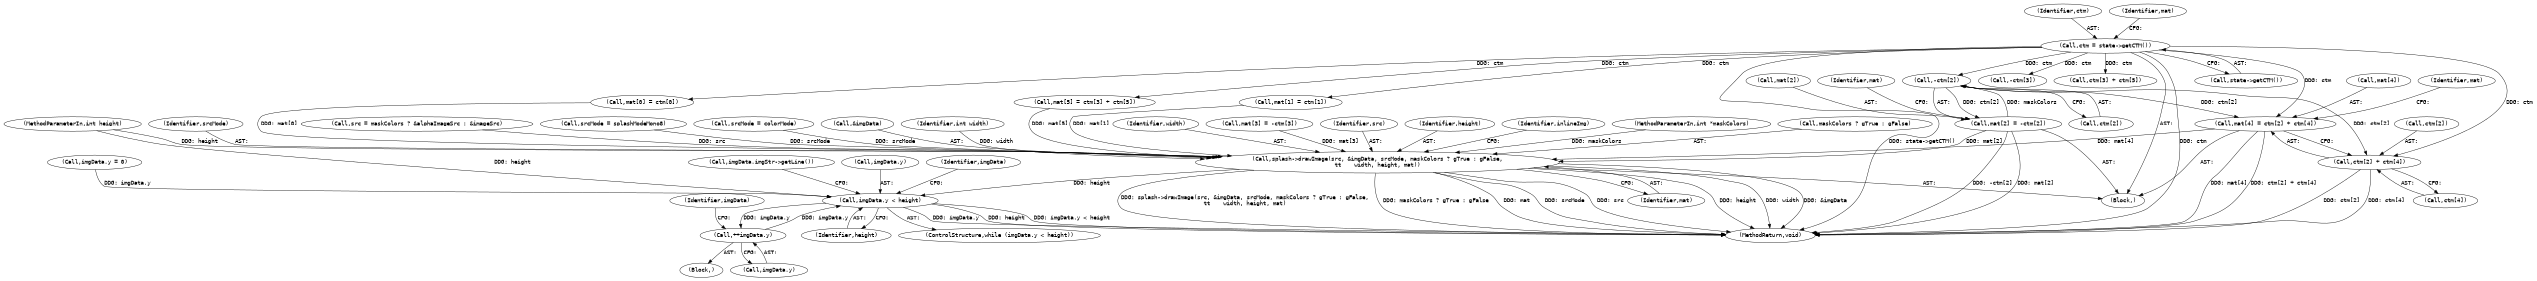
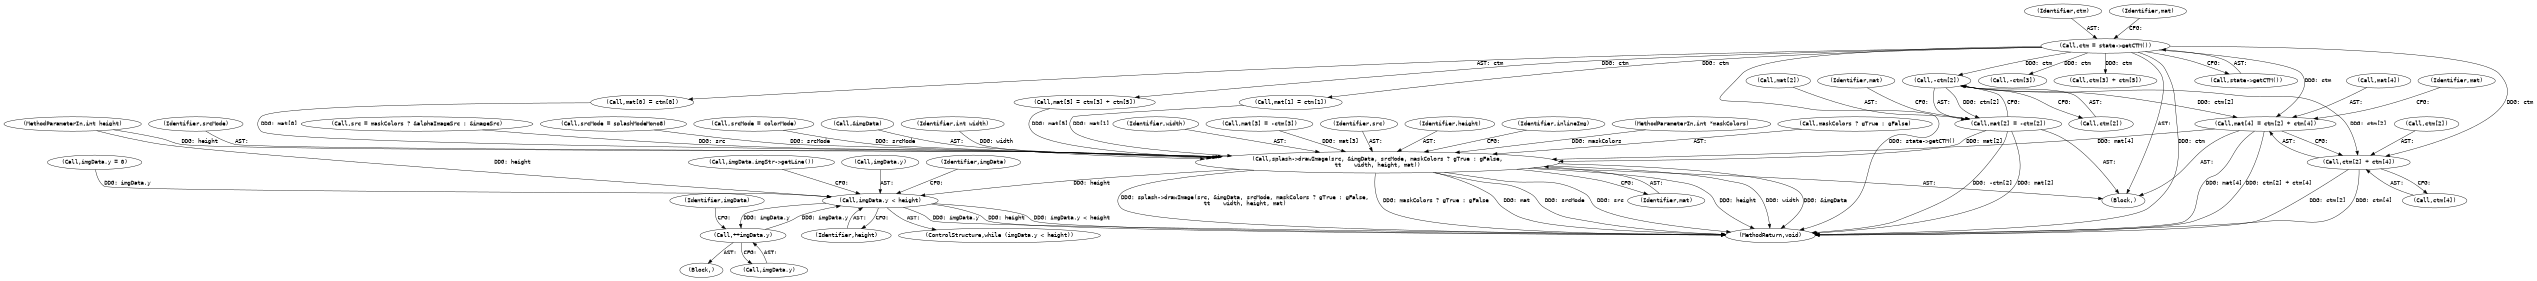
edge "(Call,ctm = state->getCTM())" -> "(Call,mat[0] = ctm[0])": label "DDG: ctm" -> "AST: ctm"
edge "(Call,mat[2] = -ctm[2])" -> "(Call,-ctm[2])": label "DDG: maskColors" -> "CFG: "
